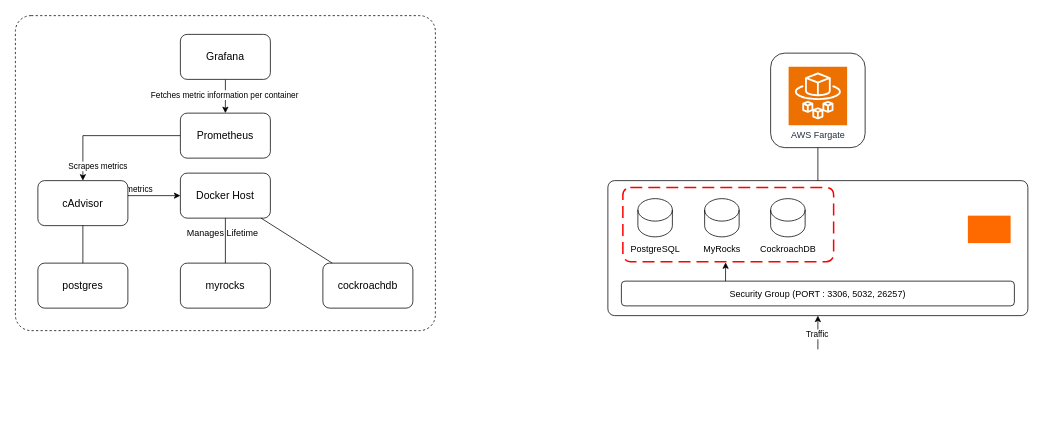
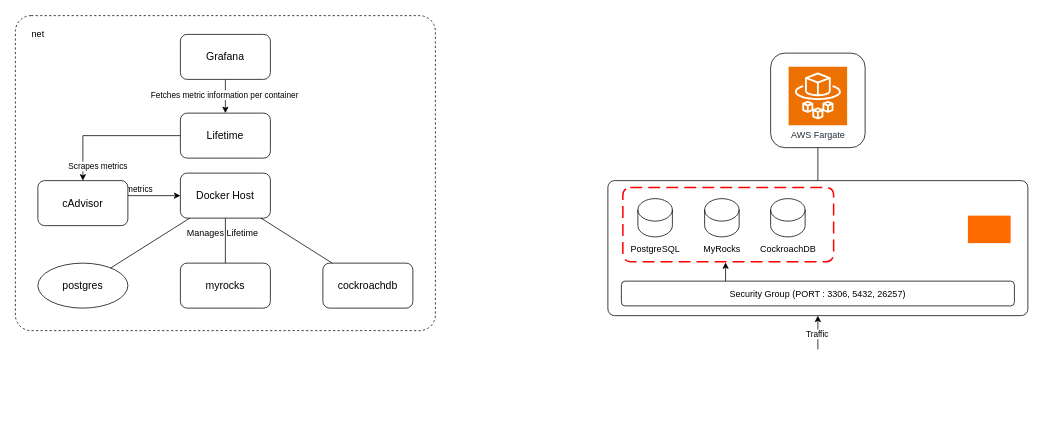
node "net": added
node "Prometheus": label "Prometheus" -> "Lifetime"
edge "cAdvisor" -- "postgres": now "Docker Host" -- "postgres"
node "postgres": shape rounded rectangle -> ellipse
node "Security Group (PORT : 3306, 5032, 26257)": label "Security Group (PORT : 3306, 5032, 26257)" -> "Security Group (PORT : 3306, 5432, 26257)"
